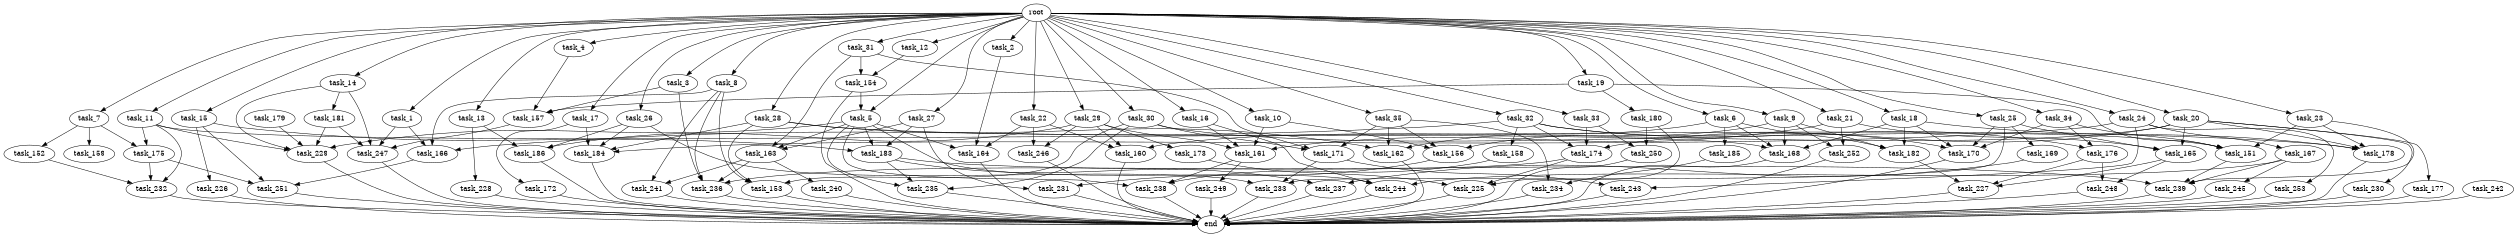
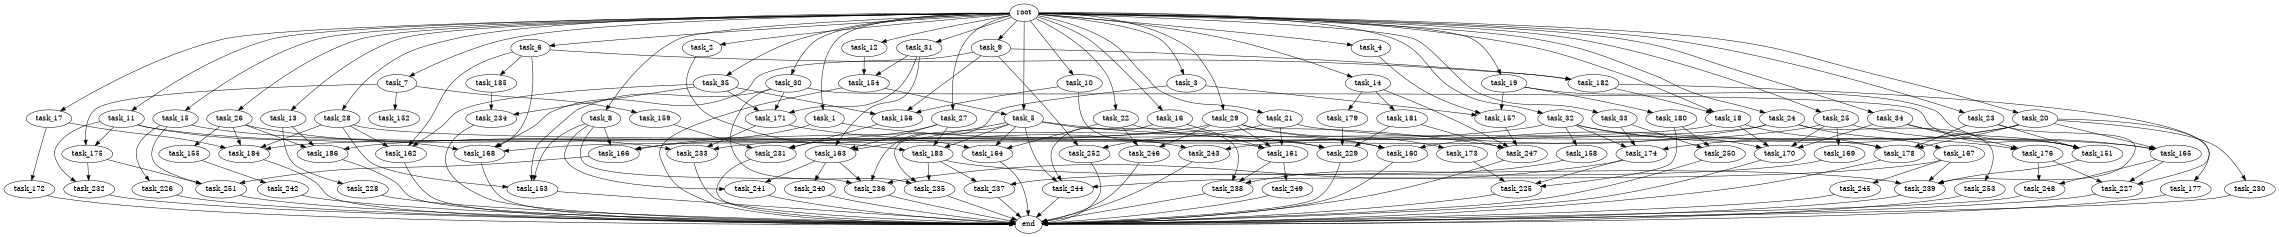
edge "task_14" -> "task_229": now "task_14" -> "task_179"
edge "task_18" -> "task_182": reversed
edge "task_159" -> "task_231": added
node "task_155": added
edge "task_152" -> "task_232": removed
